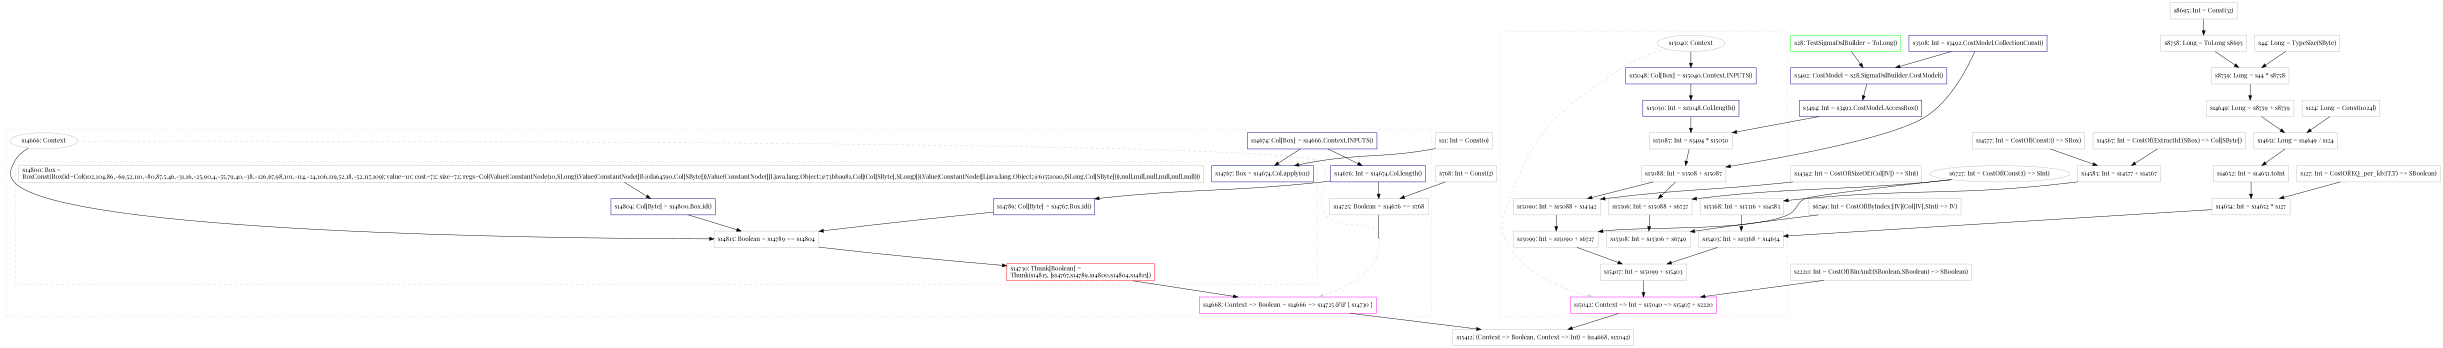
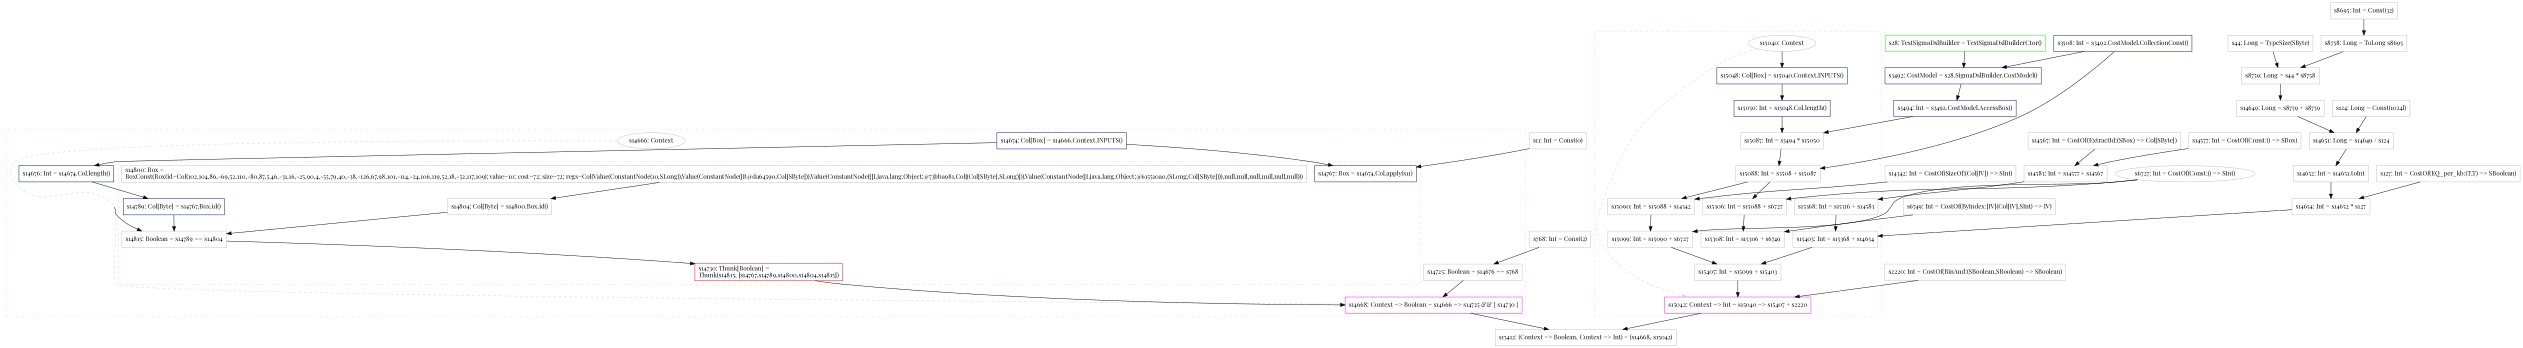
node "s28: TestSigmaDslBuilder = ToLong()": label "s28: TestSigmaDslBuilder = ToLong()" -> "s28: TestSigmaDslBuilder = TestSigmaDslBuilderCtor()"
edge "s14676: Int = s14674.Col.length()" -> "s14725: Boolean = s14676 == s768": removed
node "s14804: Col[Byte] = s14800.Box.id()": color darkblue -> gray
